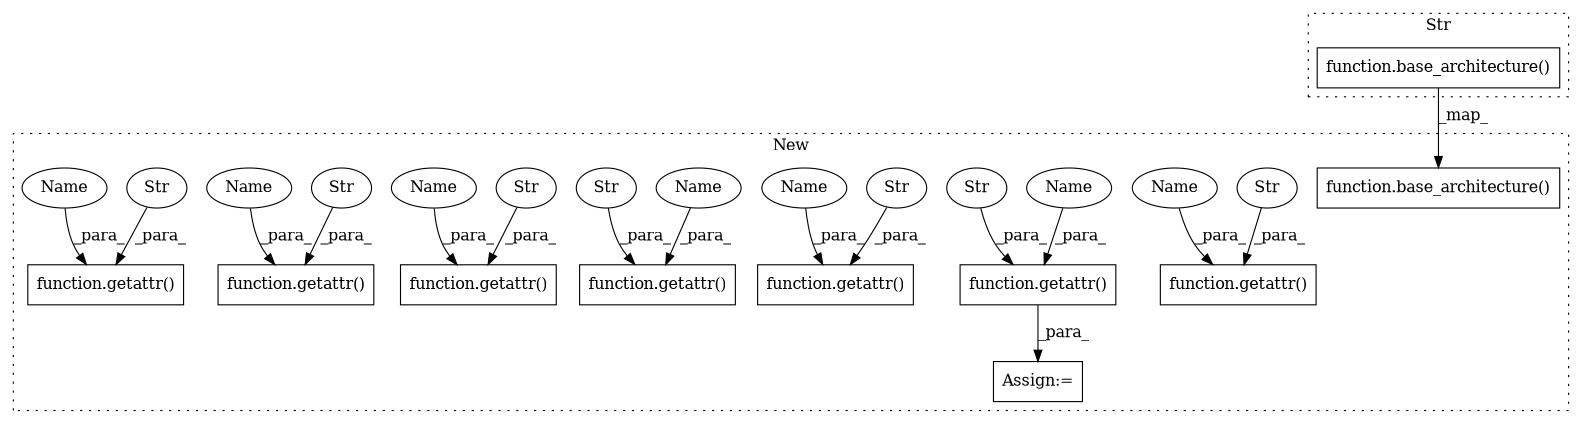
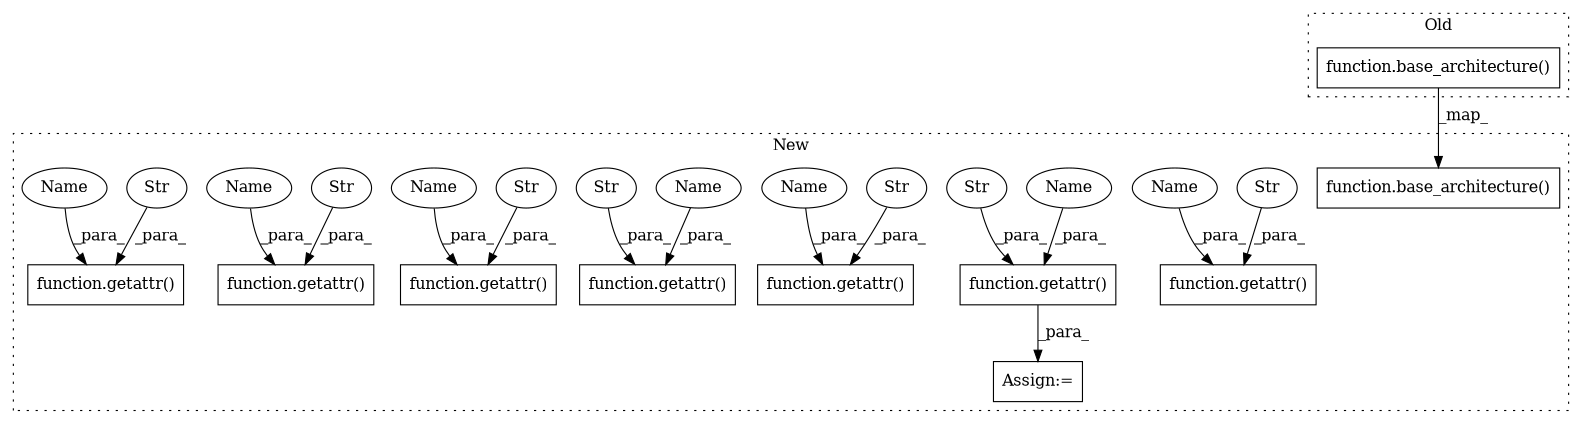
cluster "Str": label "Str" -> "Old"
